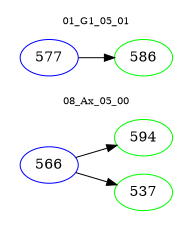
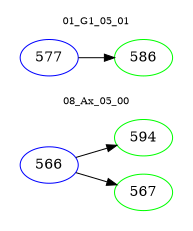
node "537": label "537" -> "567"
